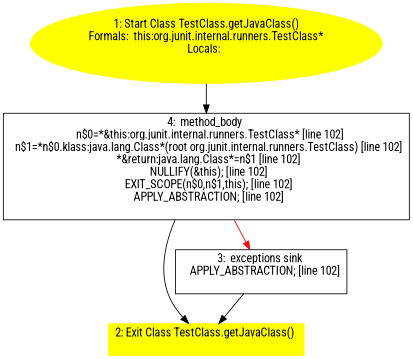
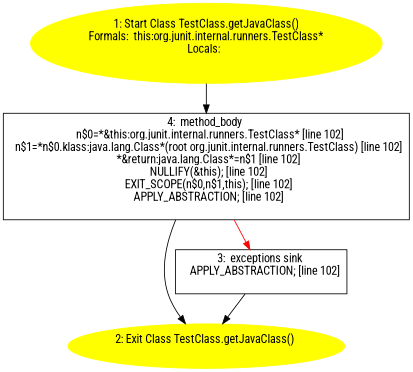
node "2: Exit Class TestClass.getJavaClass()": shape box -> ellipse
